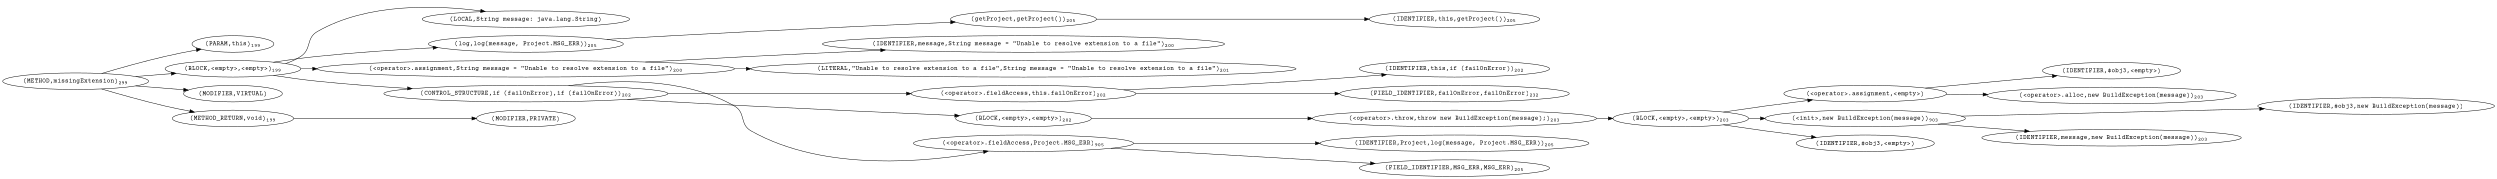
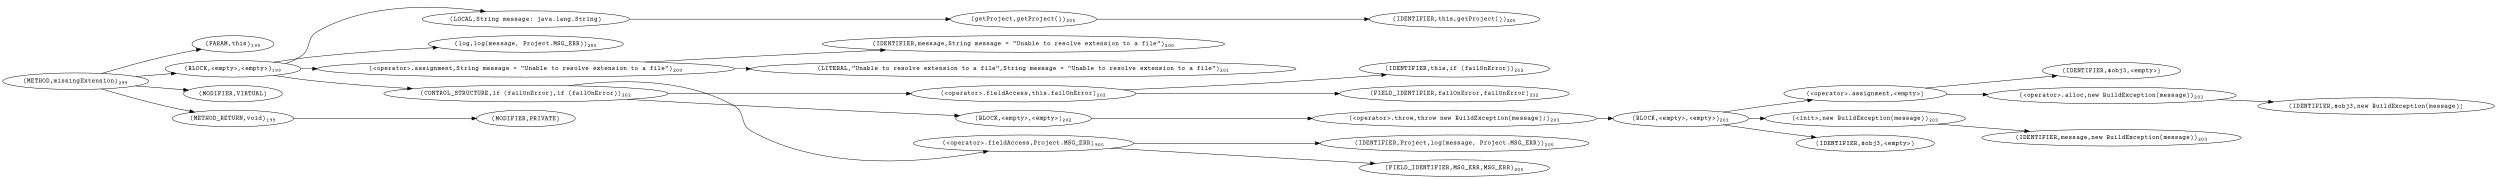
edge "(log,log(message, Project.MSG_ERR))" -> "(getProject,getProject())": now "(LOCAL,String message: java.lang.String)" -> "(getProject,getProject())"
edge "(<init>,new BuildException(message))" -> "(IDENTIFIER,$obj3,new BuildException(message))": now "(<operator>.alloc,new BuildException(message))" -> "(IDENTIFIER,$obj3,new BuildException(message))"
node "(<init>,new BuildException(message))": text "903" -> "203"
